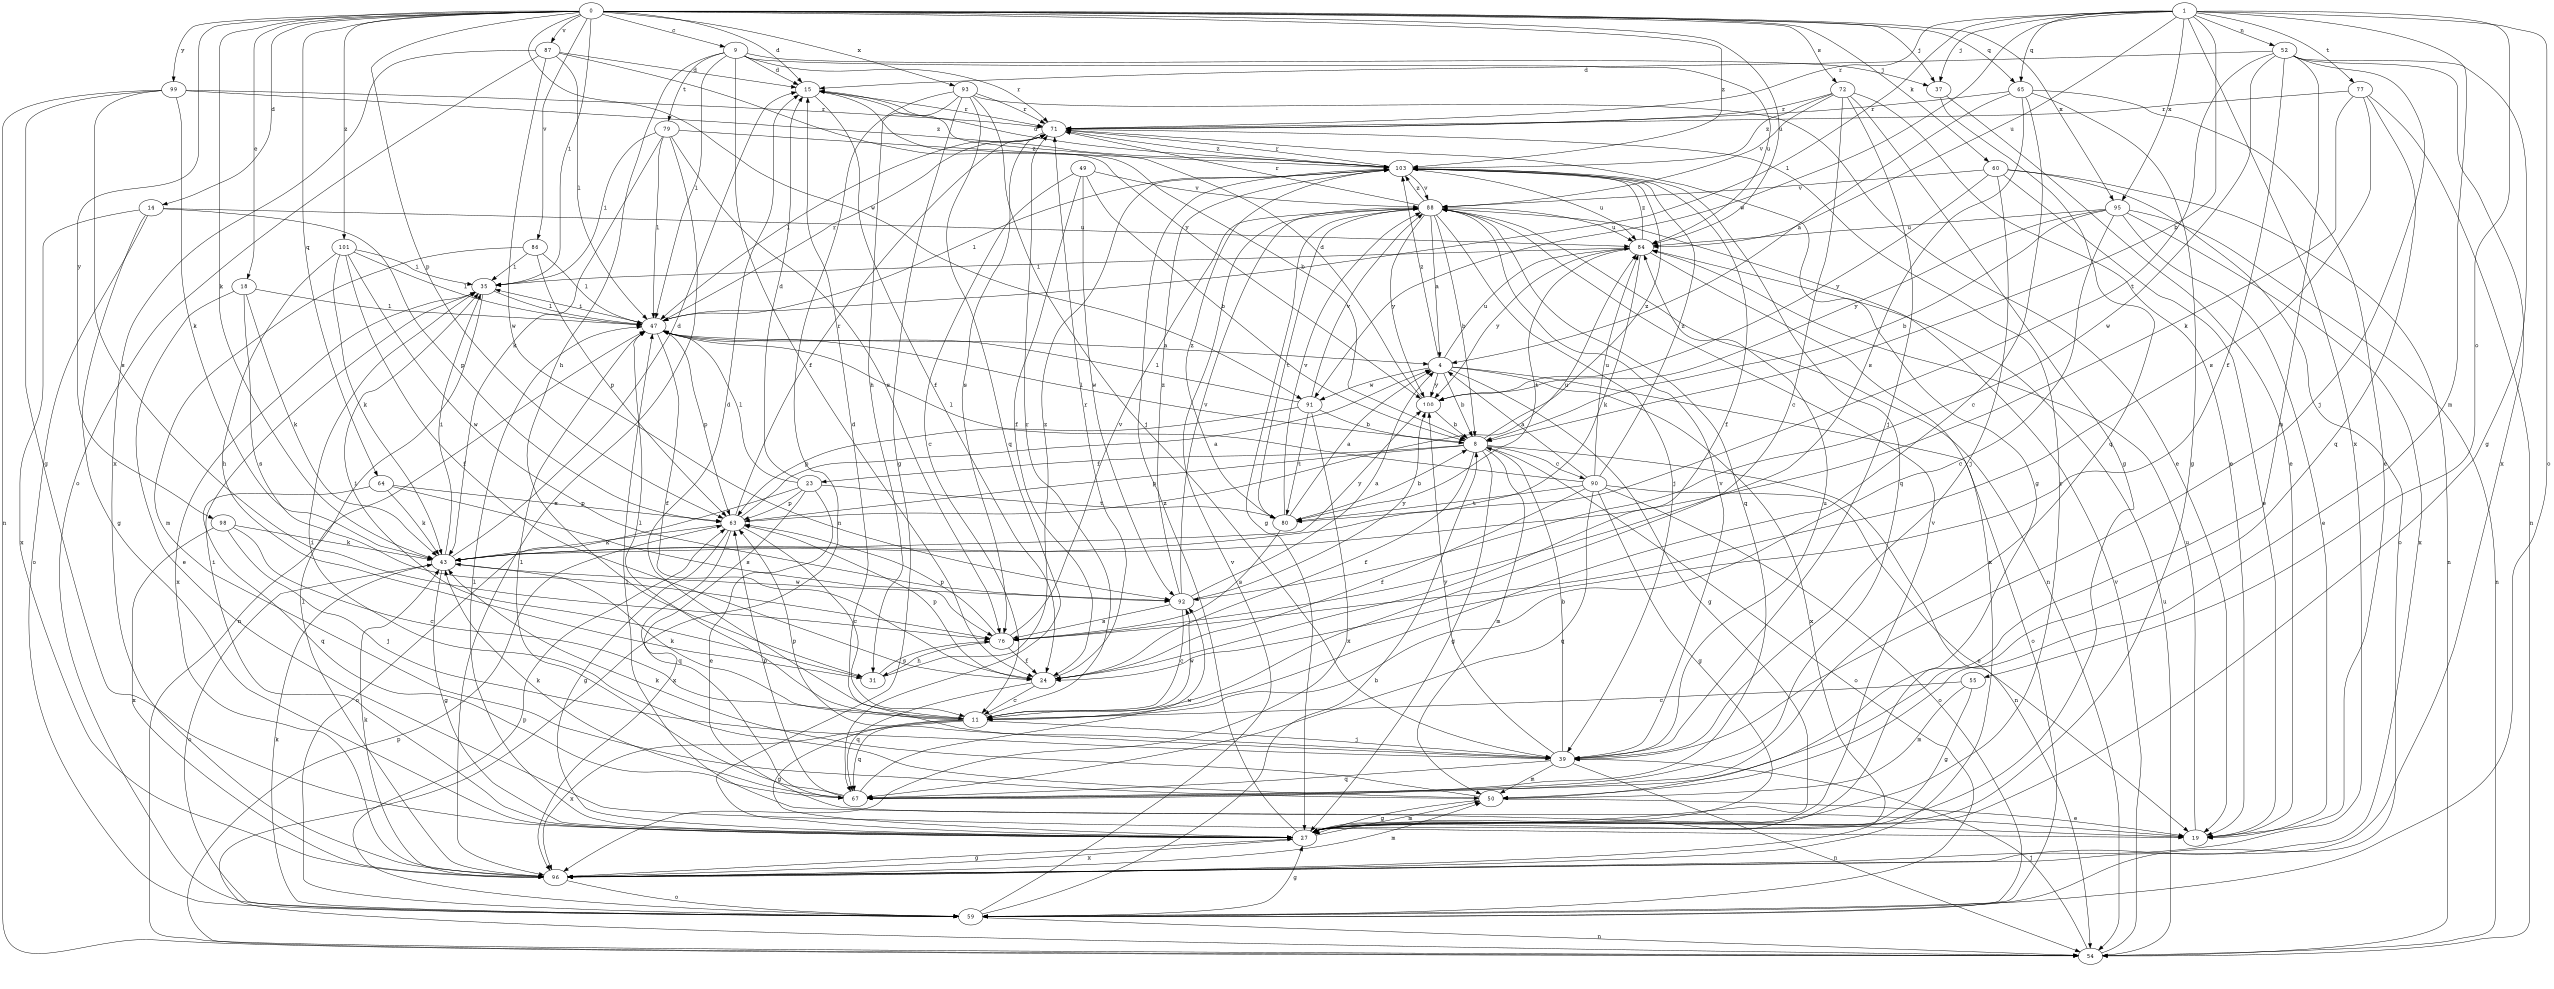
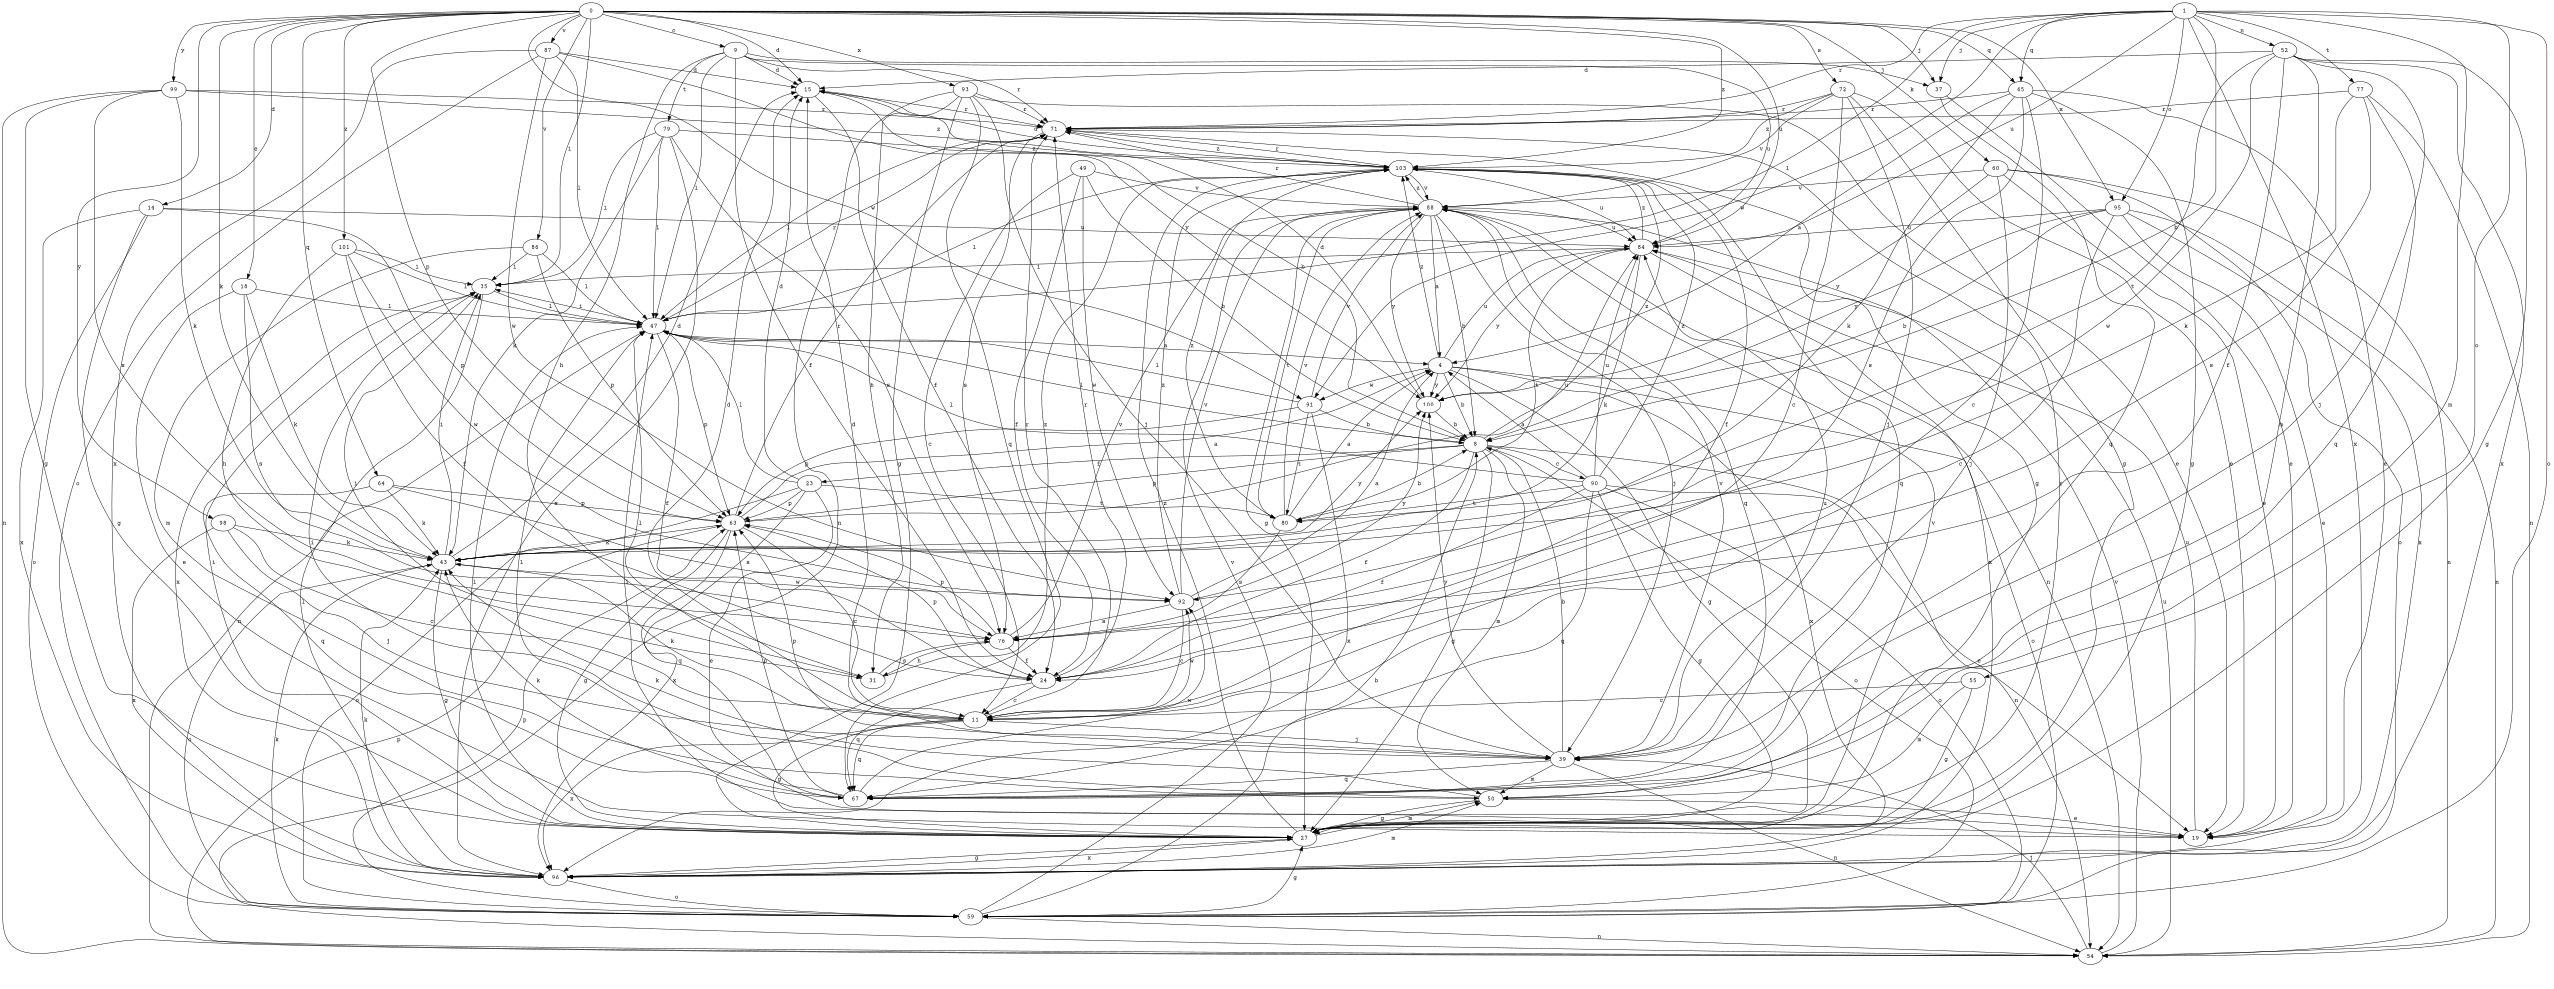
edge "1" -> "95": label "x" -> "o"
edge "101" -> "43": now "65" -> "43"
